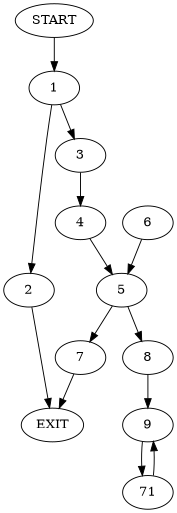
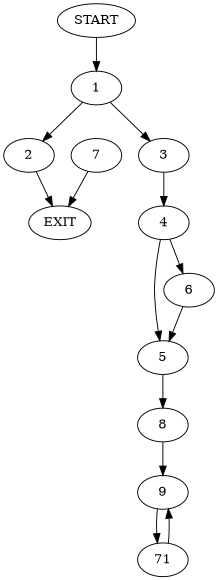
edge "4" -> "6": added
edge "5" -> "7": removed
